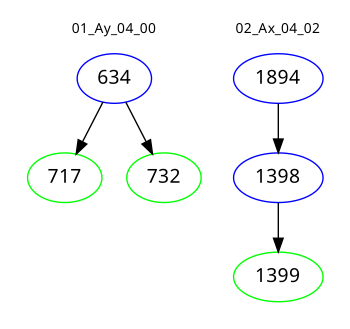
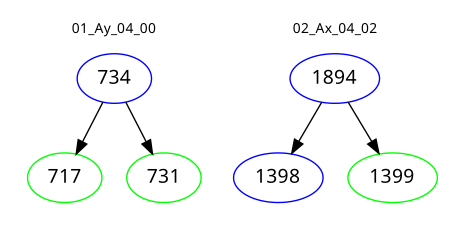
node "634": label "634" -> "734"
node "732": label "732" -> "731"
edge "1398" -> "1399": now "1894" -> "1399"
